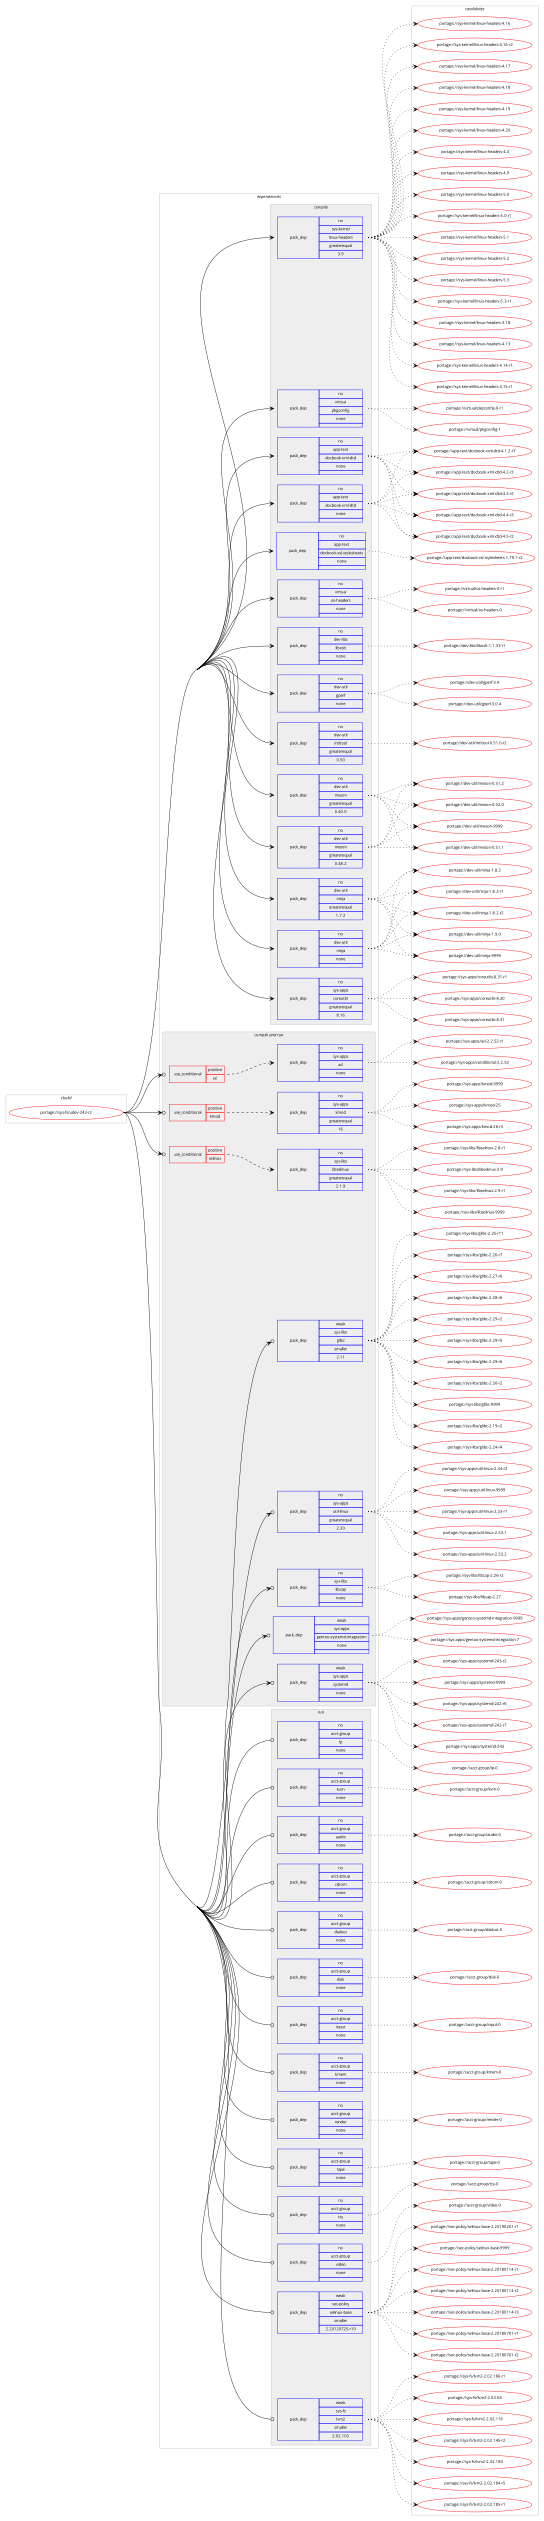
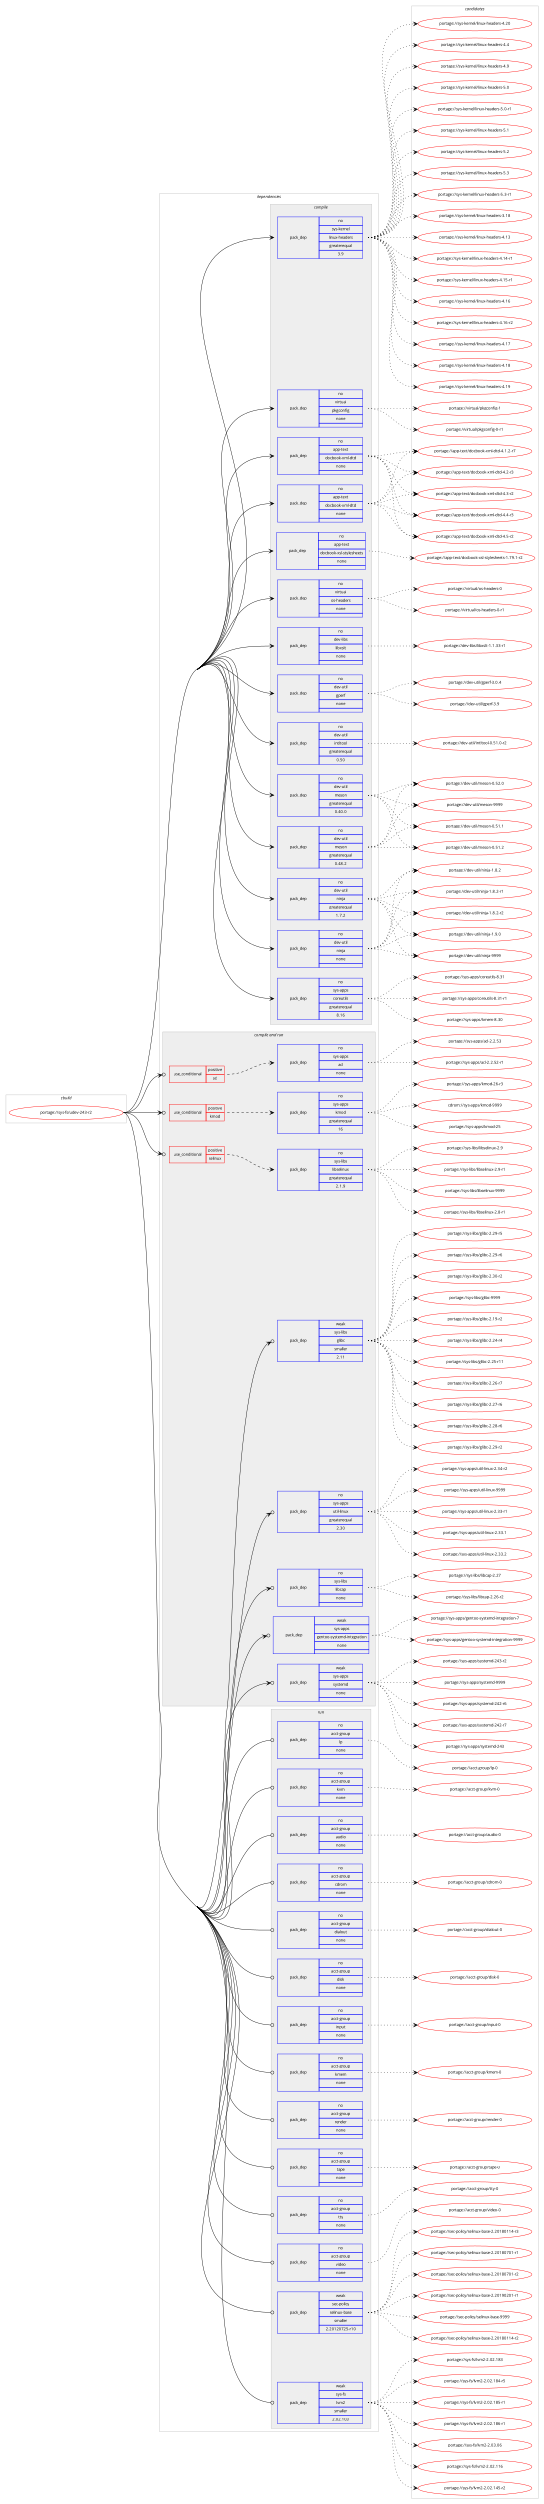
node "portage://sys-apps/coreutils-8.30": label "portage://sys-apps/coreutils-8.30" -> "portage://sys-apps/kmem-8.30"
node "portage://sys-apps/conditional-2.2.53": label "portage://sys-apps/conditional-2.2.53" -> "portage://sys-apps/acl-2.2.53"
node "portage://sys-apps/kmod-9999": label "portage://sys-apps/kmod-9999" -> "cdrom://sys-apps/kmod-9999"
node "portage://sec-policy/selinux-base-2.20180114-r1": removed
